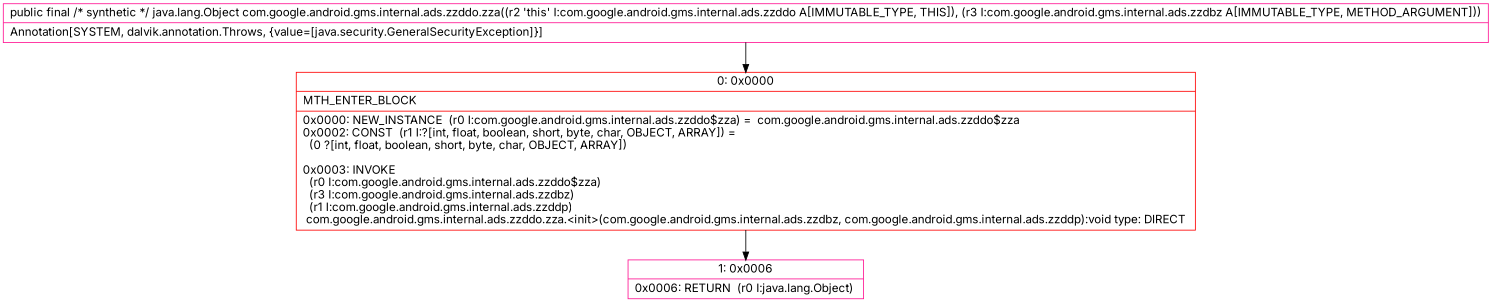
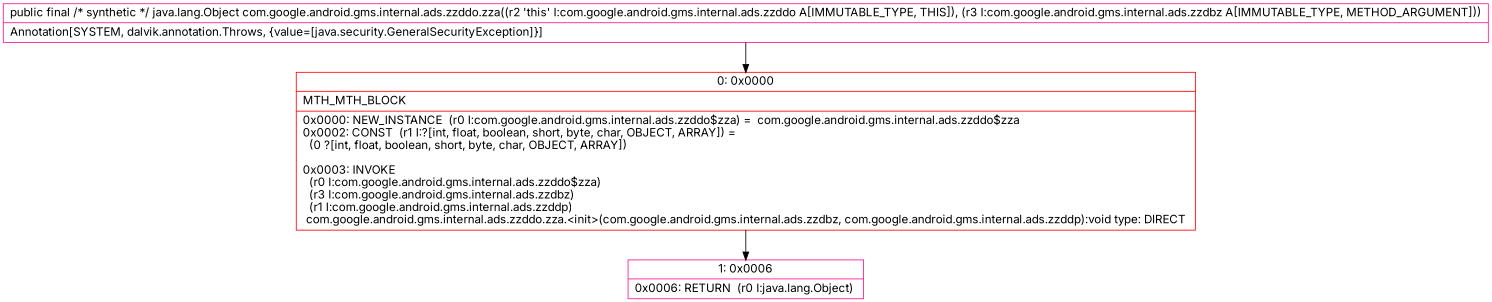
node "0: 0x0000": text "MTH_ENTER_BLOCK" -> "MTH_MTH_BLOCK"
